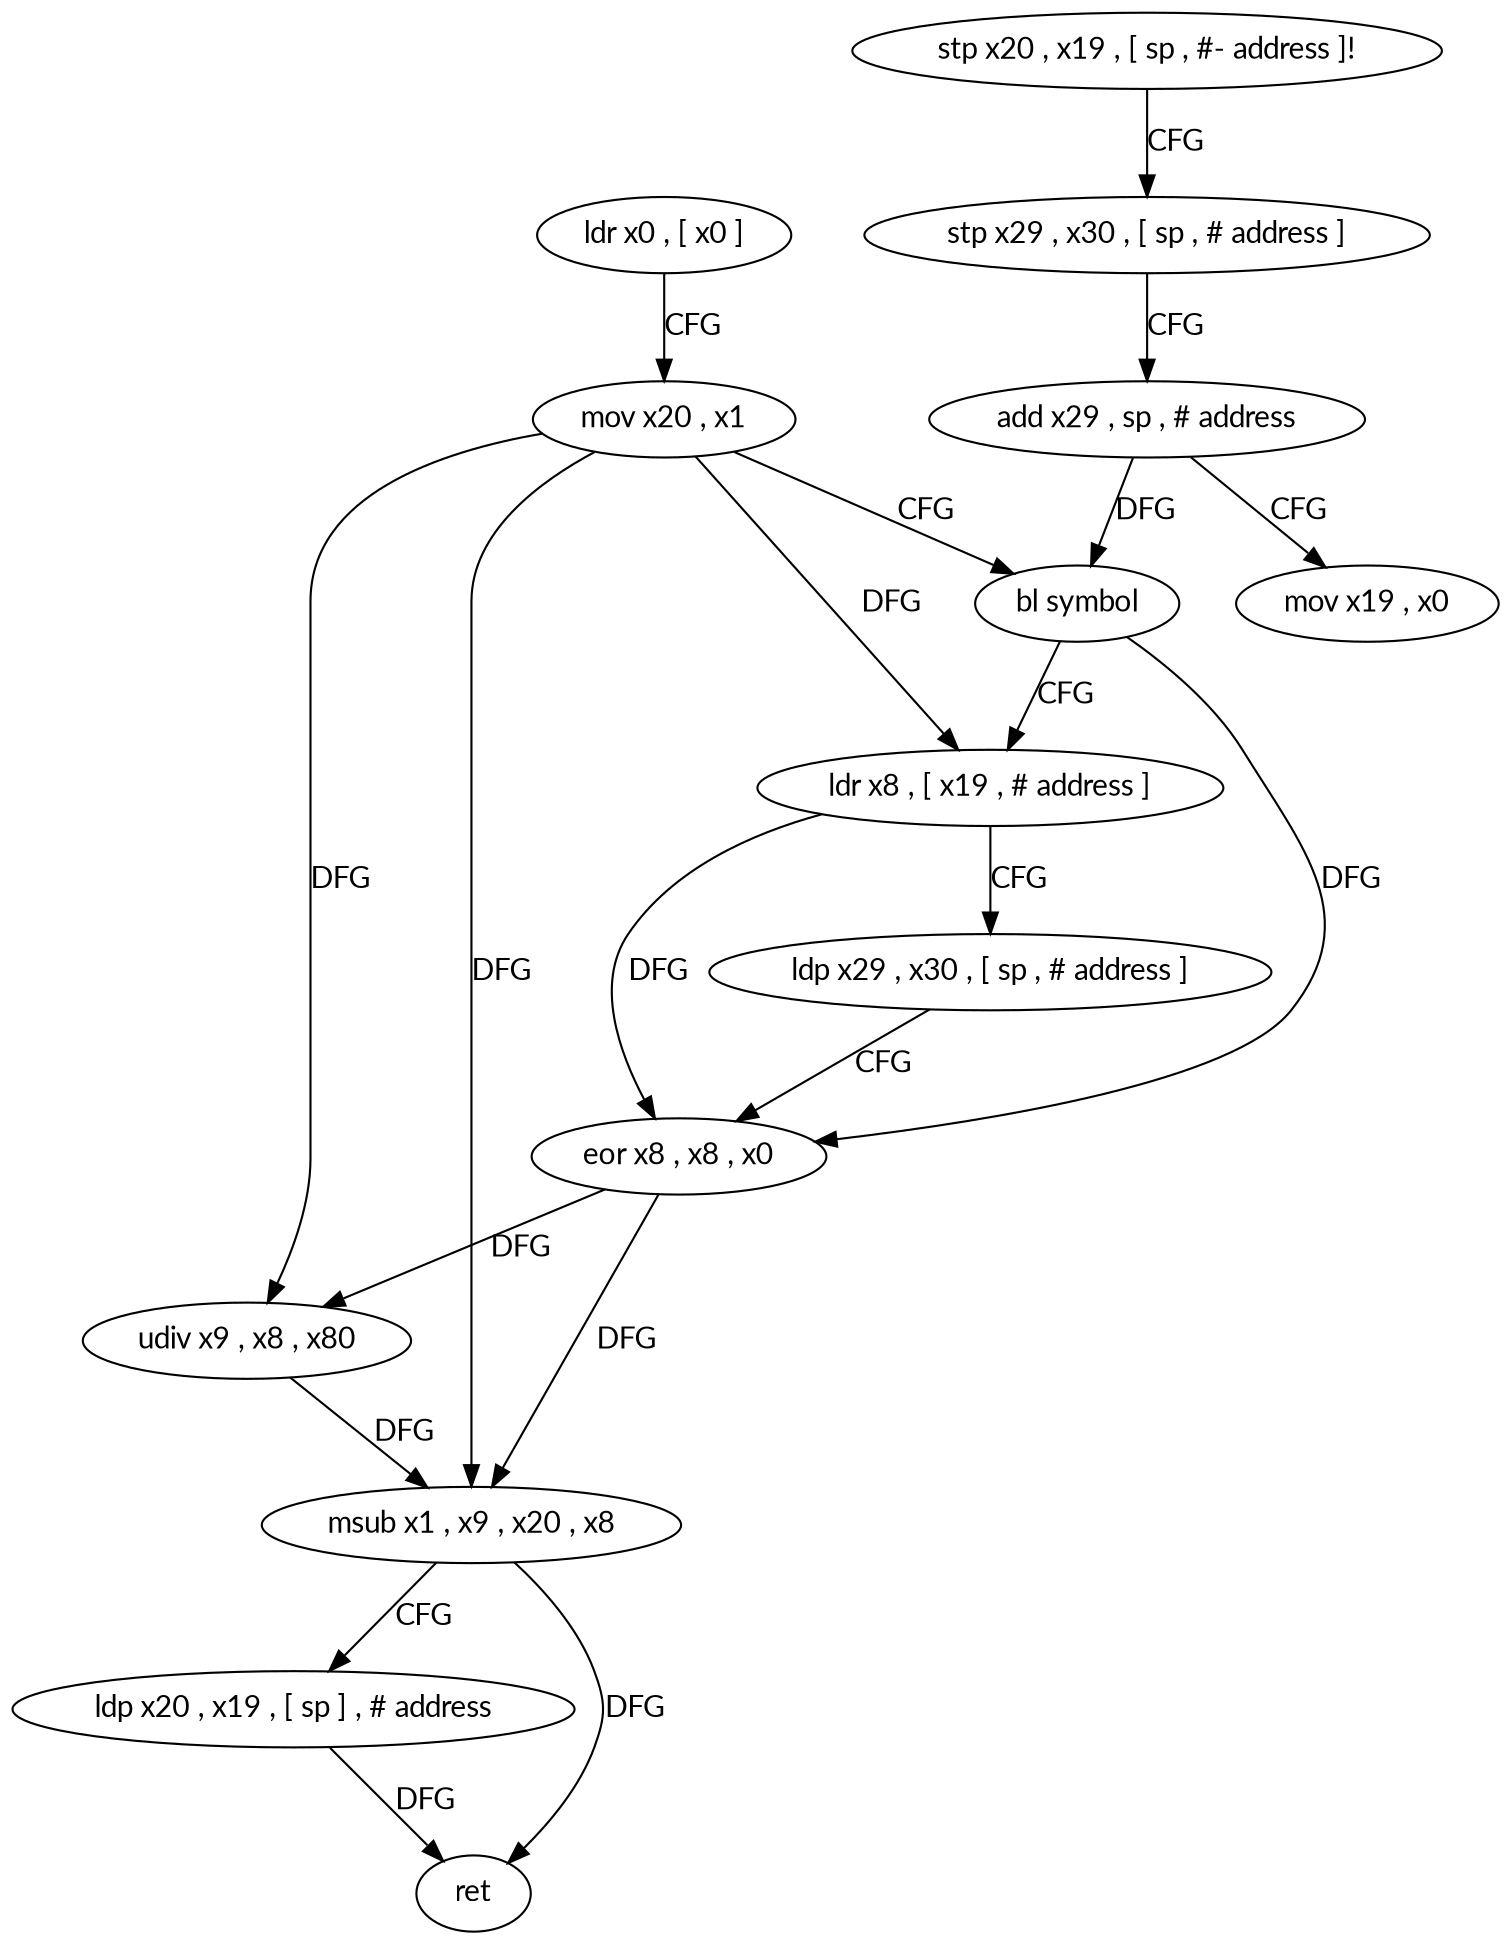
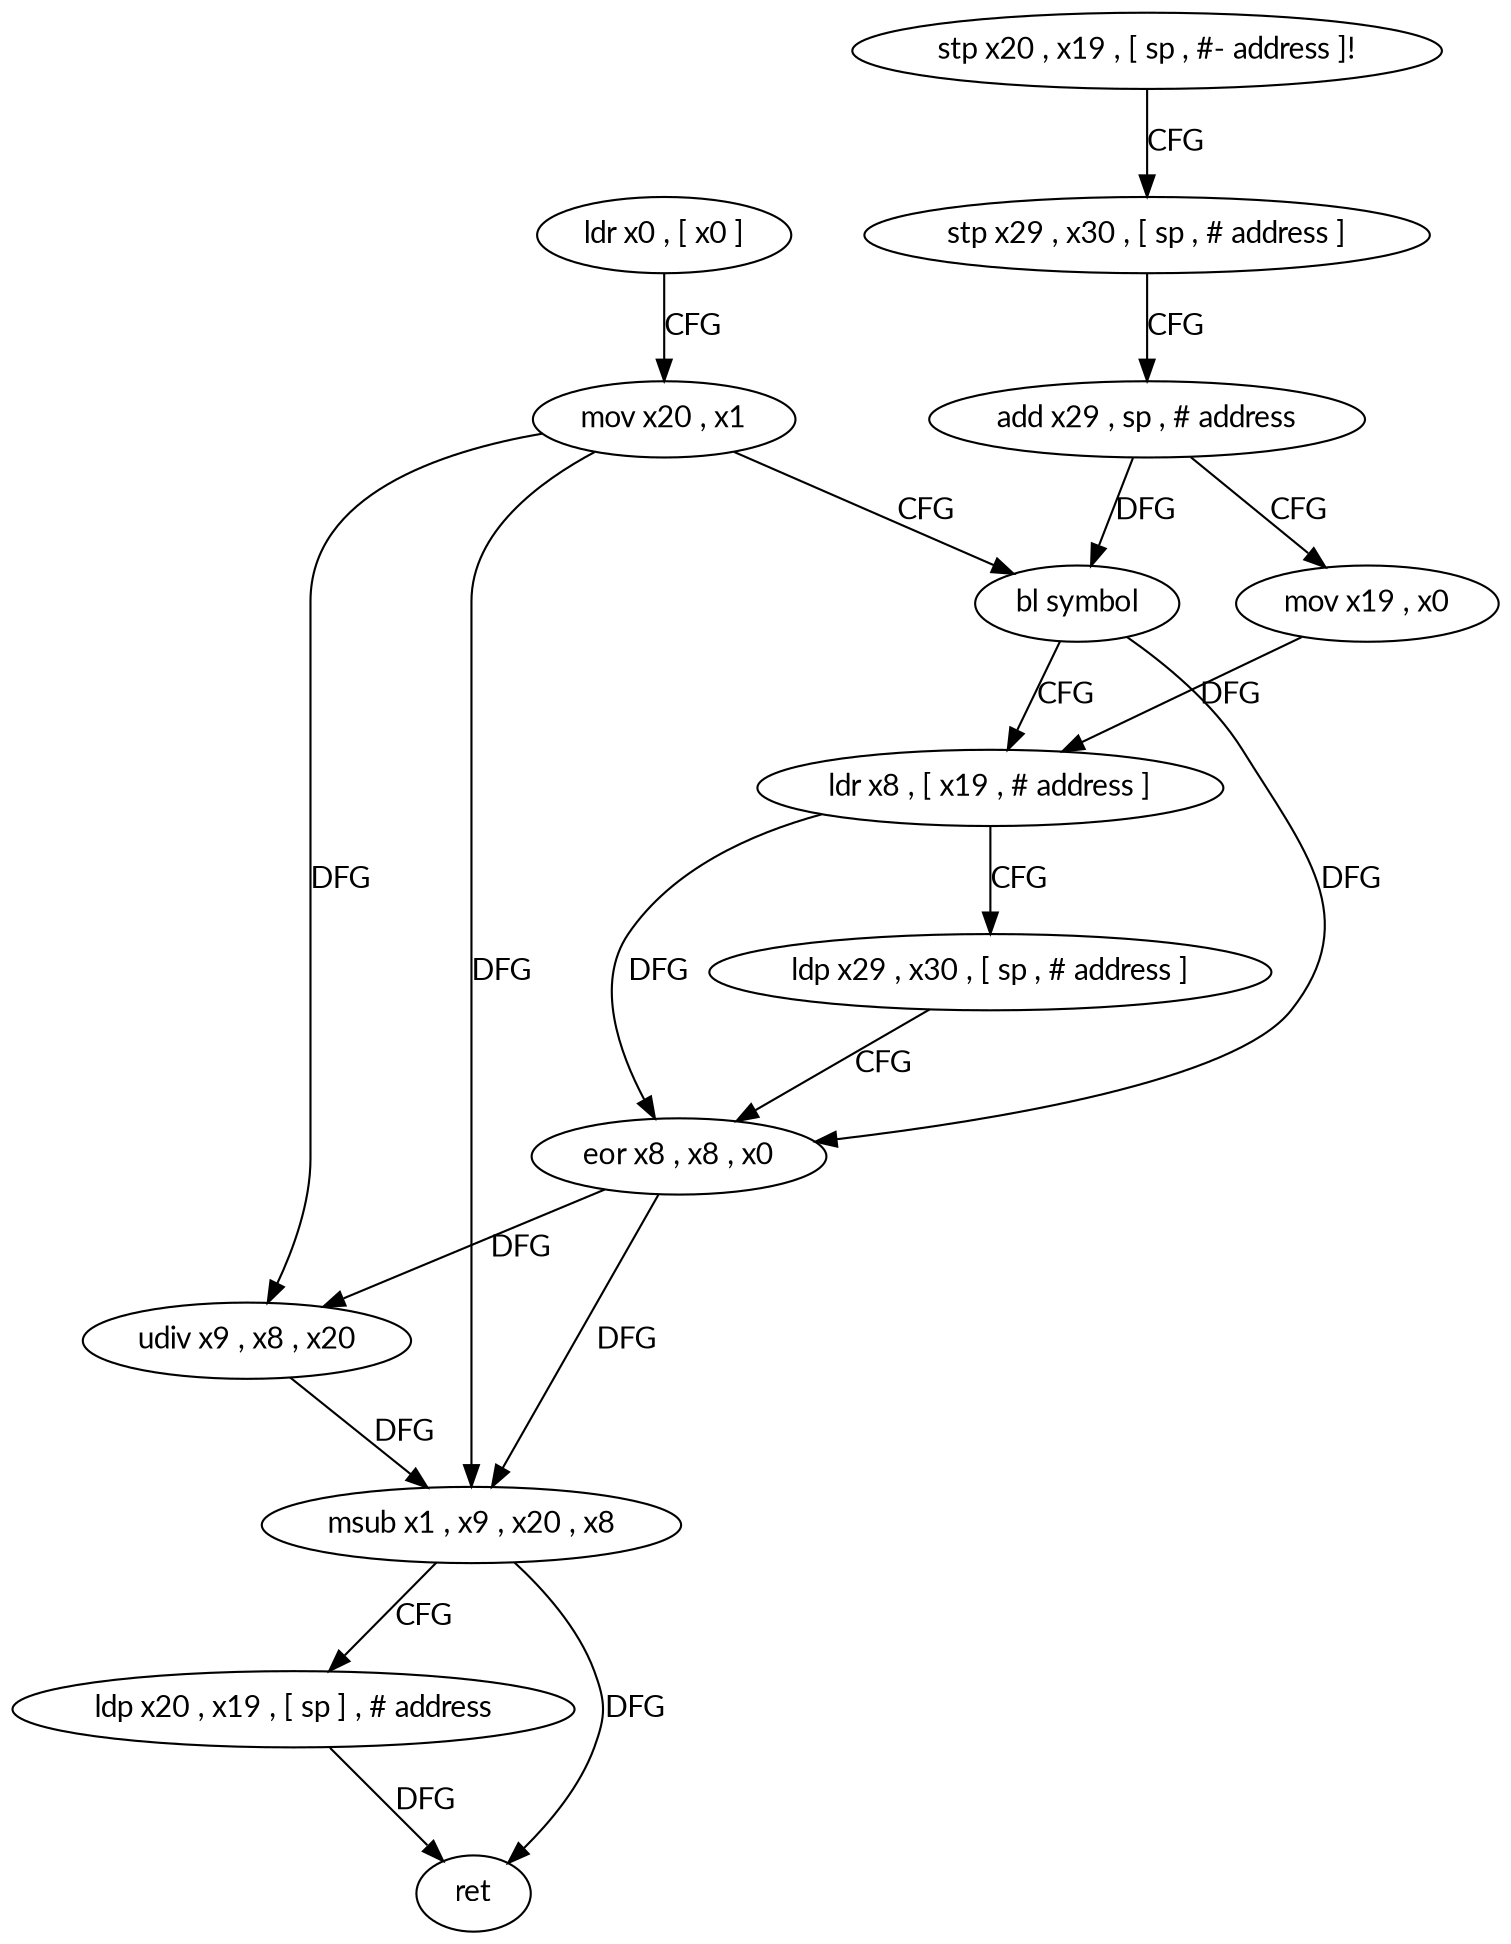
edge "mov x20 , x1" -> "ldr x8 , [ x19 , # address ]": now "mov x19 , x0" -> "ldr x8 , [ x19 , # address ]"
node "udiv x9 , x8 , x80": label "udiv x9 , x8 , x80" -> "udiv x9 , x8 , x20"
